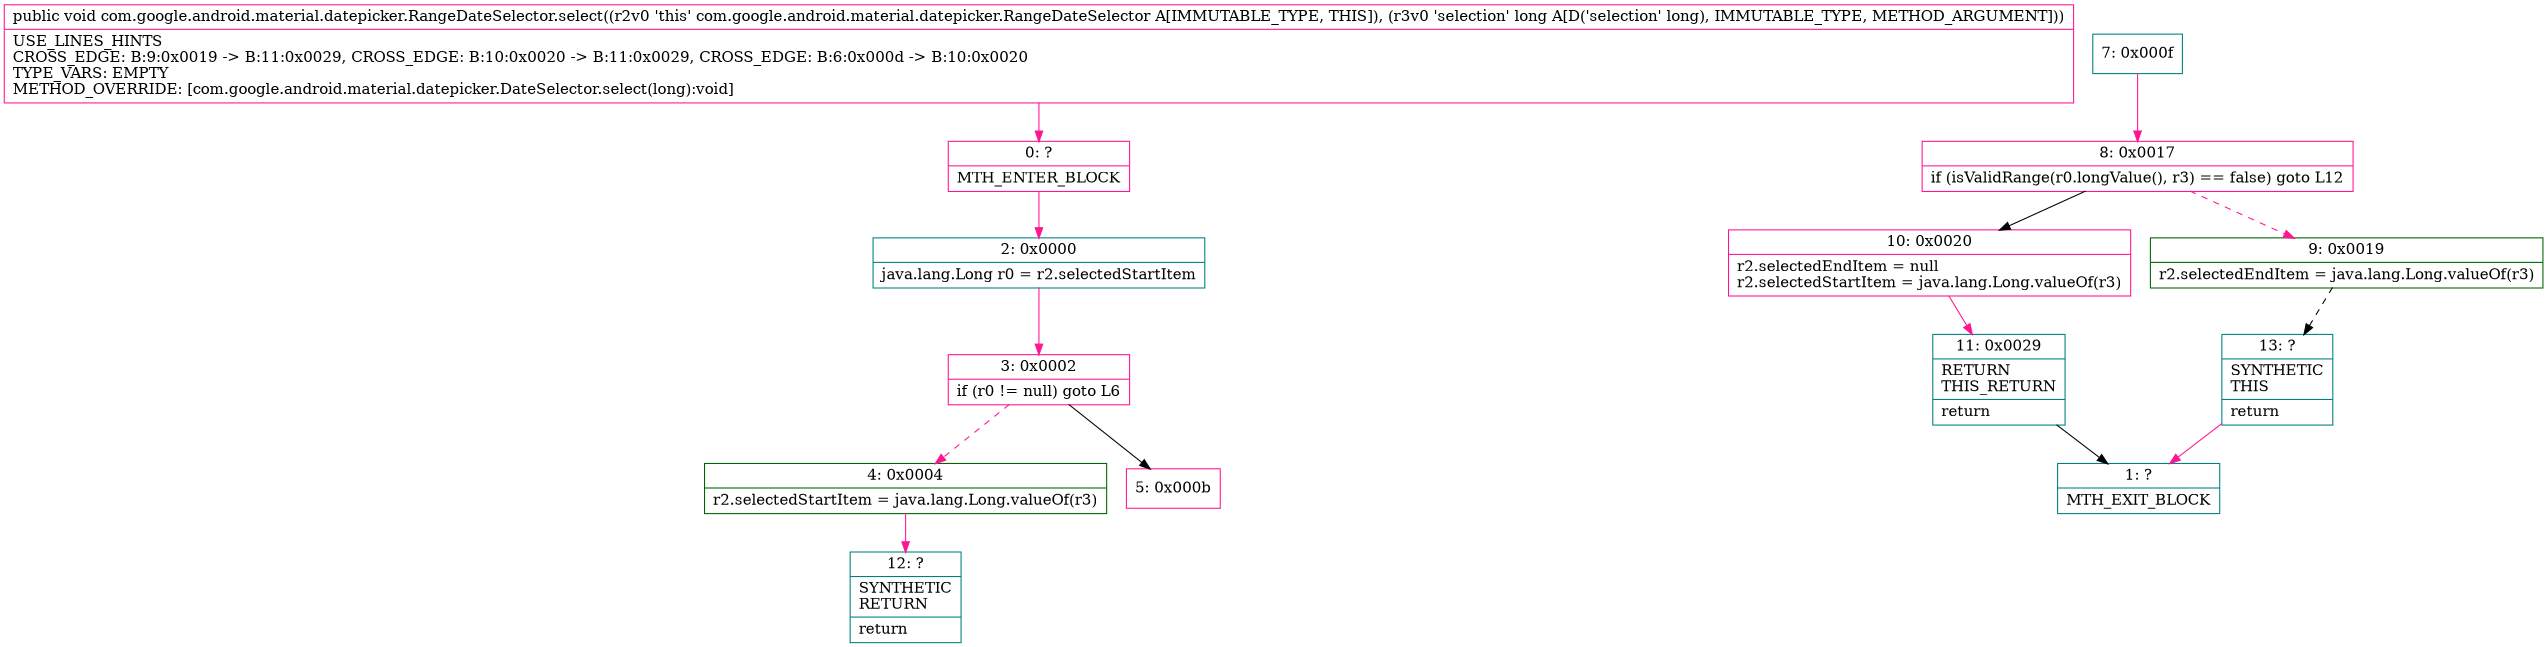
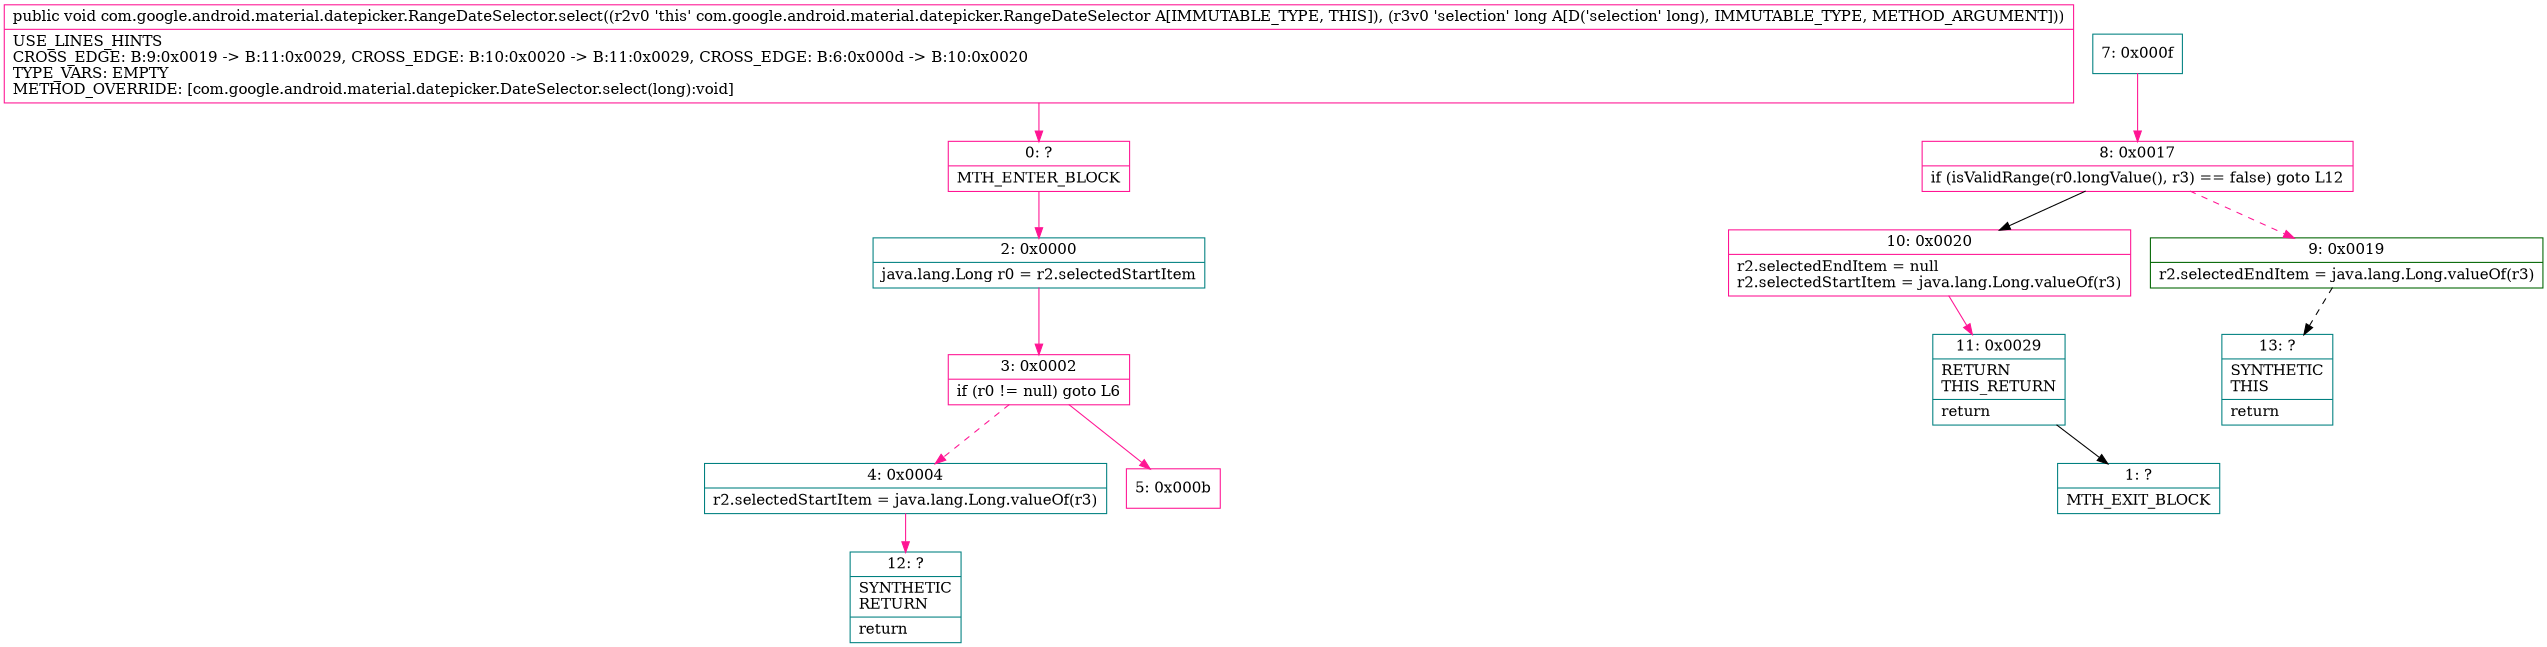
edge "3: 0x0002" -> "5: 0x000b": color black -> deeppink
edge "13: ?" -> "1: ?": removed
node "4: 0x0004": color darkgreen -> teal
